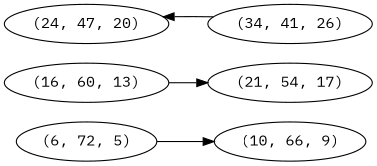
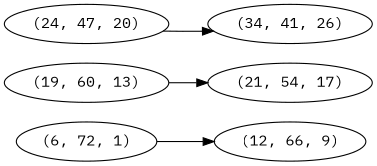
edge "(34, 41, 26)" -> "(24, 47, 20)": reversed
node "(16, 60, 13)": label "(16, 60, 13)" -> "(19, 60, 13)"
node "(6, 72, 5)": label "(6, 72, 5)" -> "(6, 72, 1)"
node "(10, 66, 9)": label "(10, 66, 9)" -> "(12, 66, 9)"
